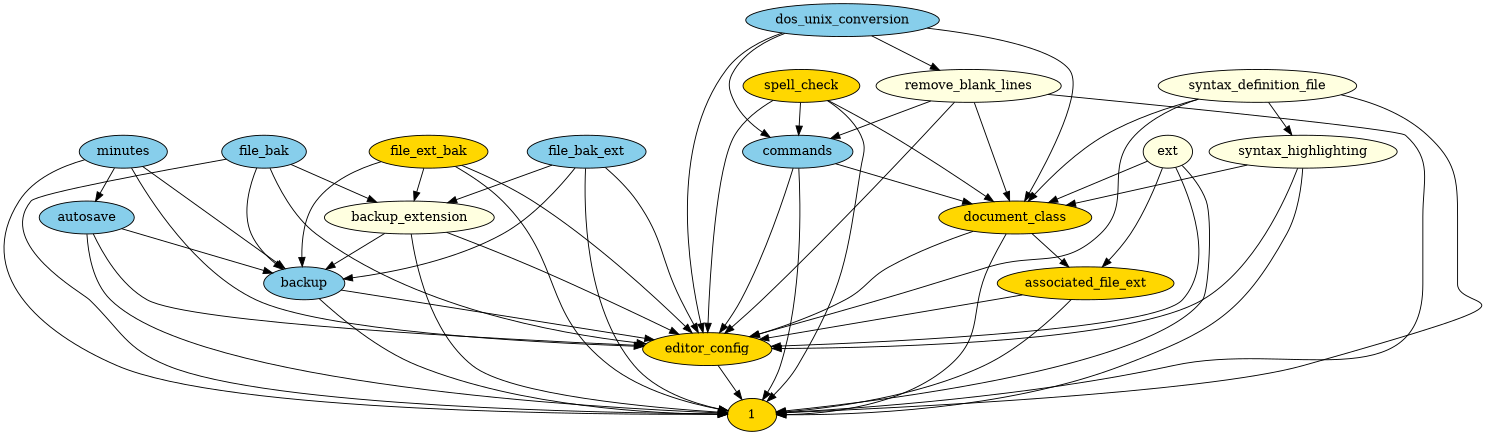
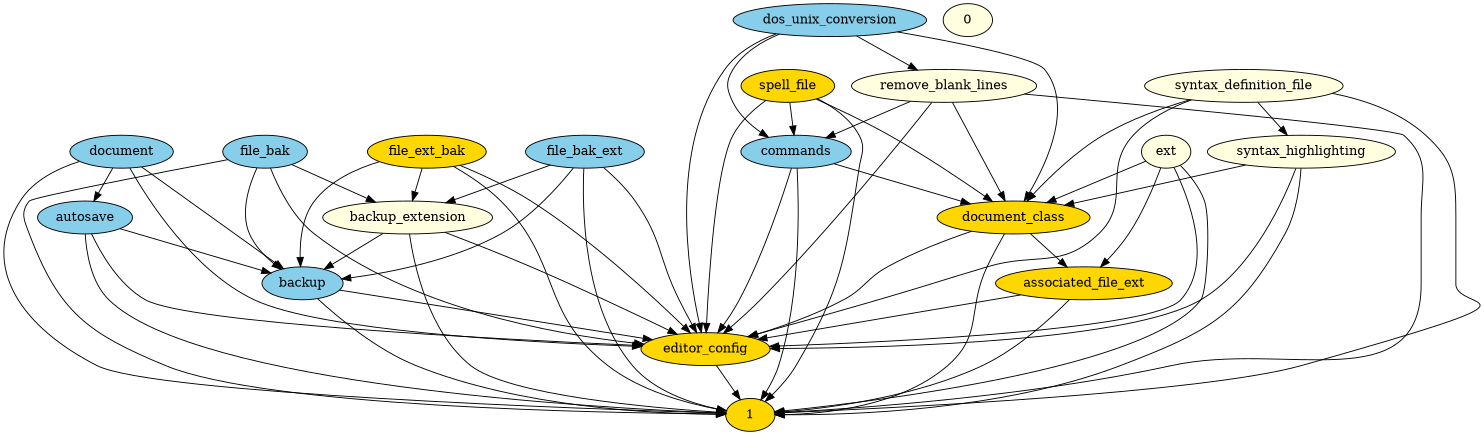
node "0": added
node "spell_check": label "spell_check" -> "spell_file"
node "minutes": label "minutes" -> "document"
